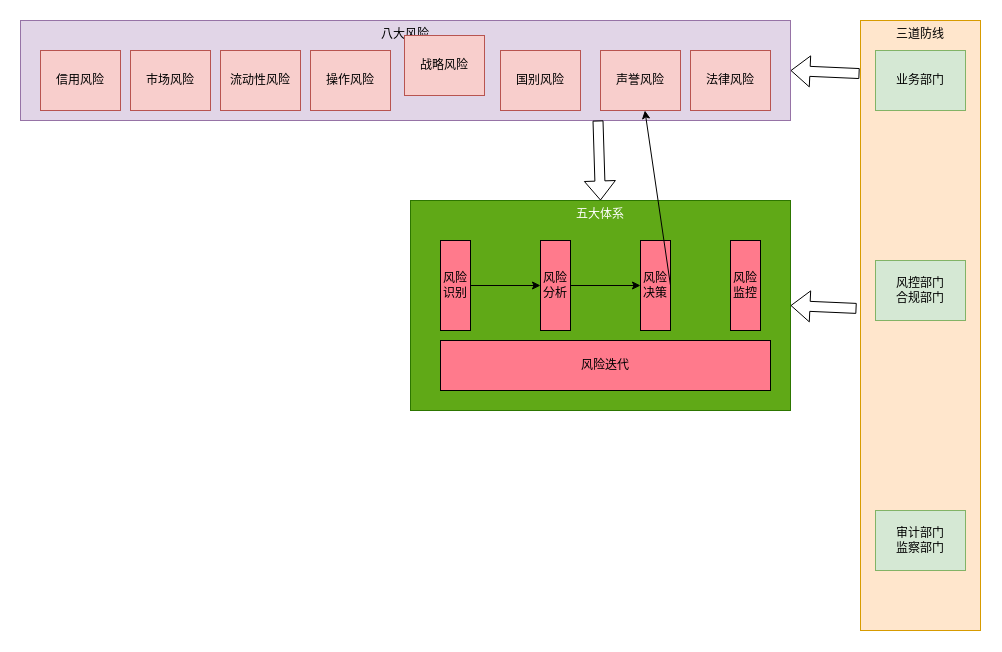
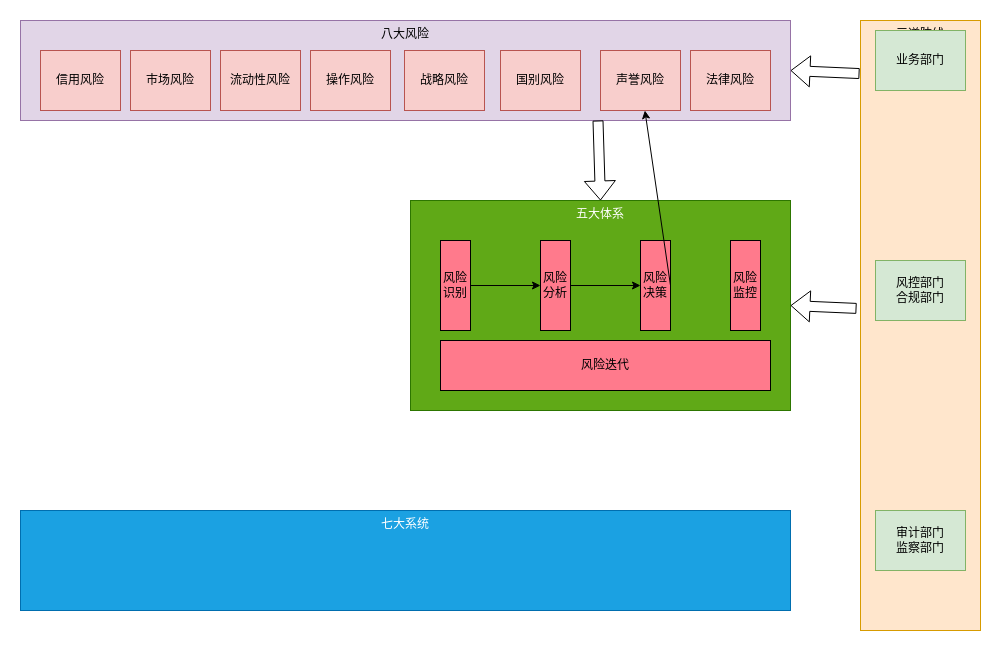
node "战略风险": moved (445, 66) -> (445, 81)
node "业务部门": moved (921, 81) -> (921, 61)
node "七大系统": added
